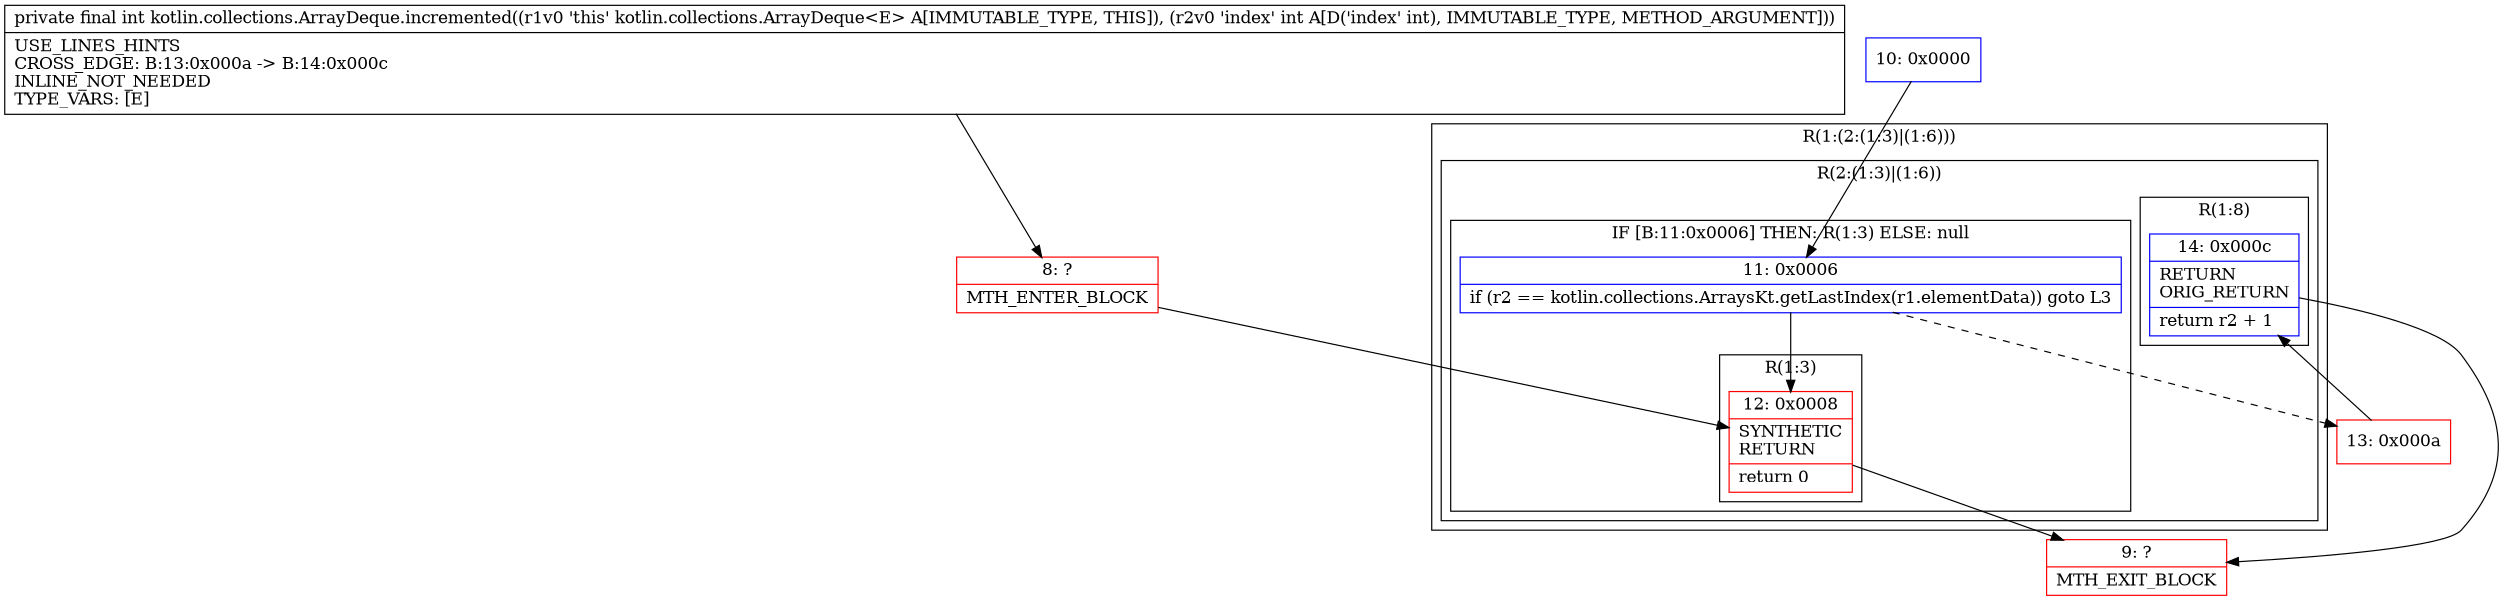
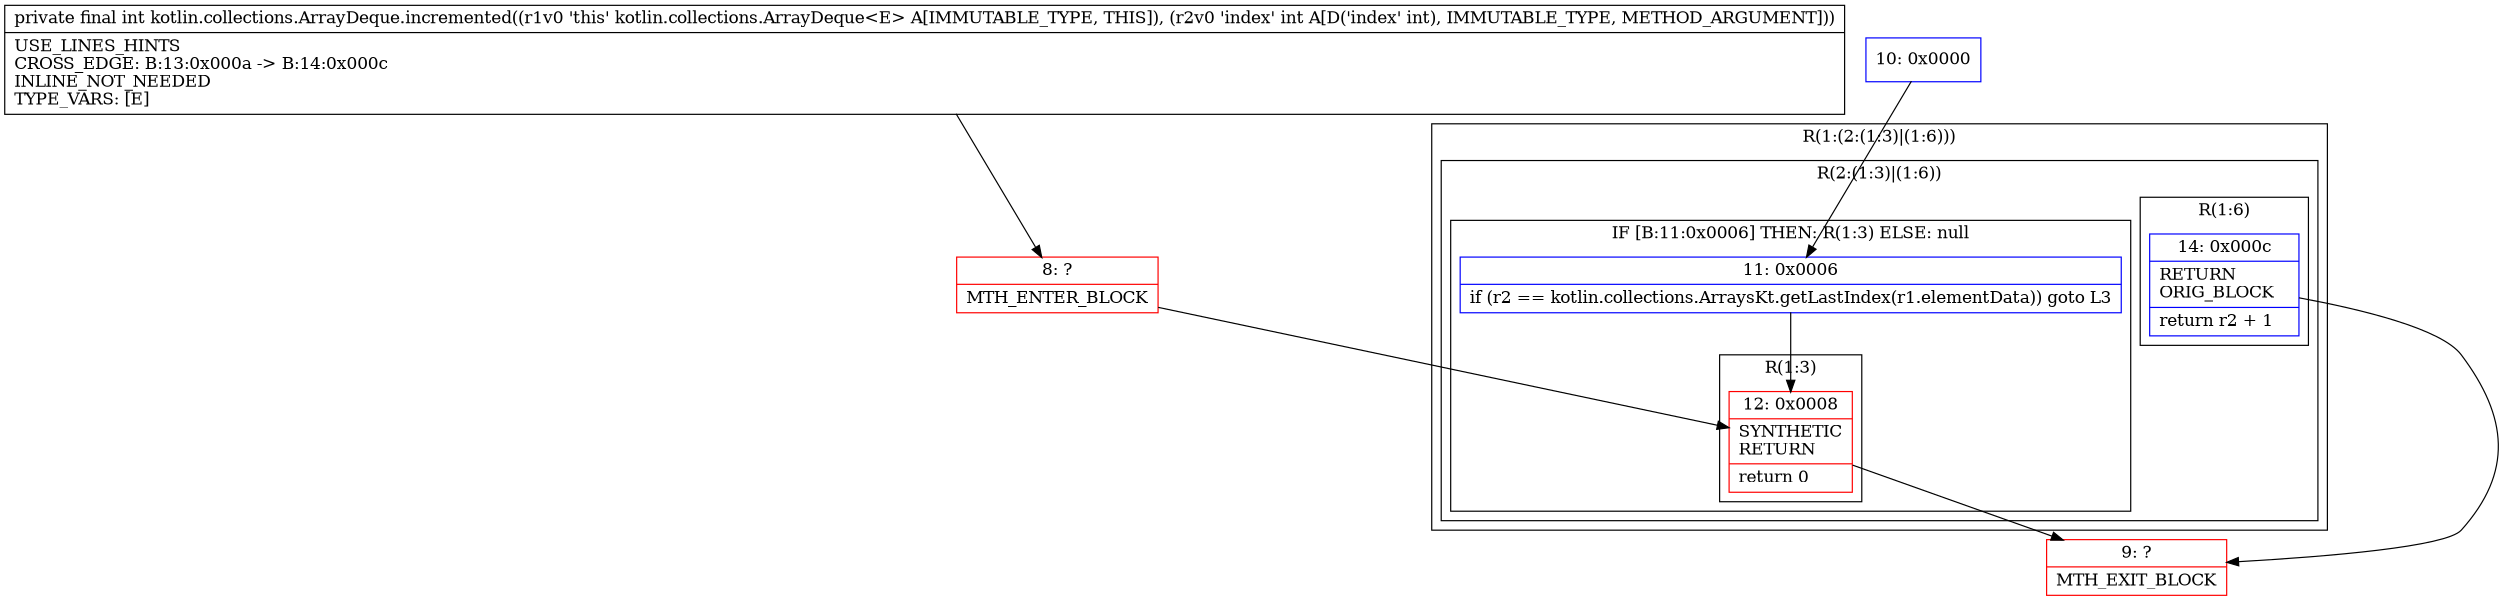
cluster "R(1:8)": label "R(1:8)" -> "R(1:6)"
node "14: 0x000c": text "ORIG_RETURN" -> "ORIG_BLOCK"
node "13: 0x000a": removed
